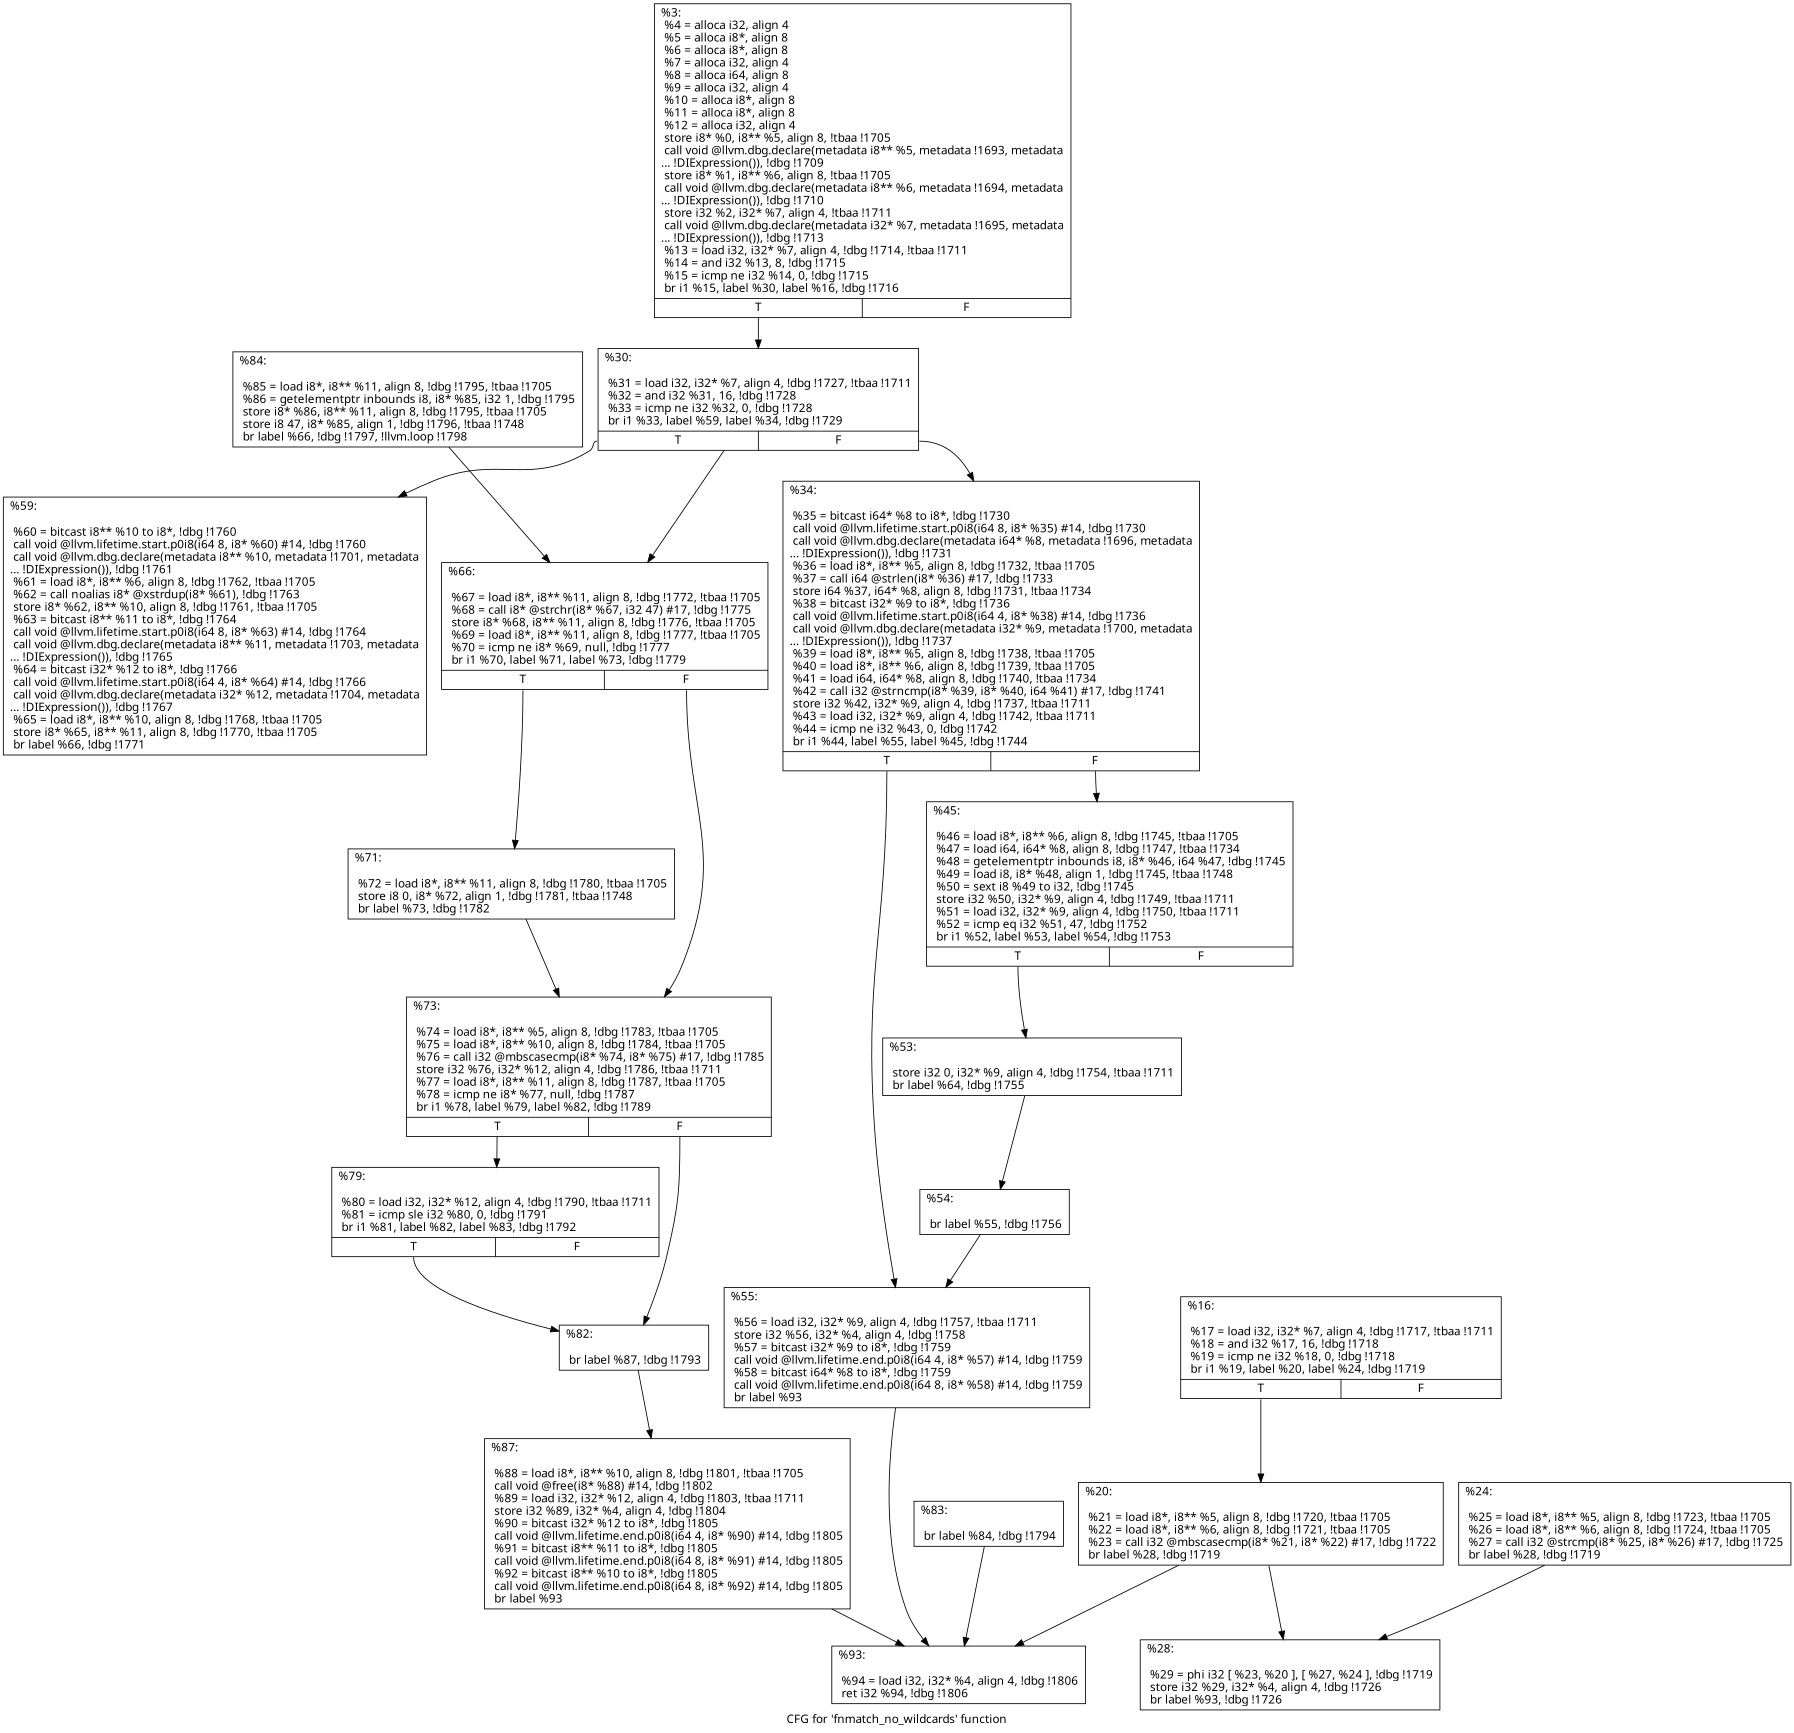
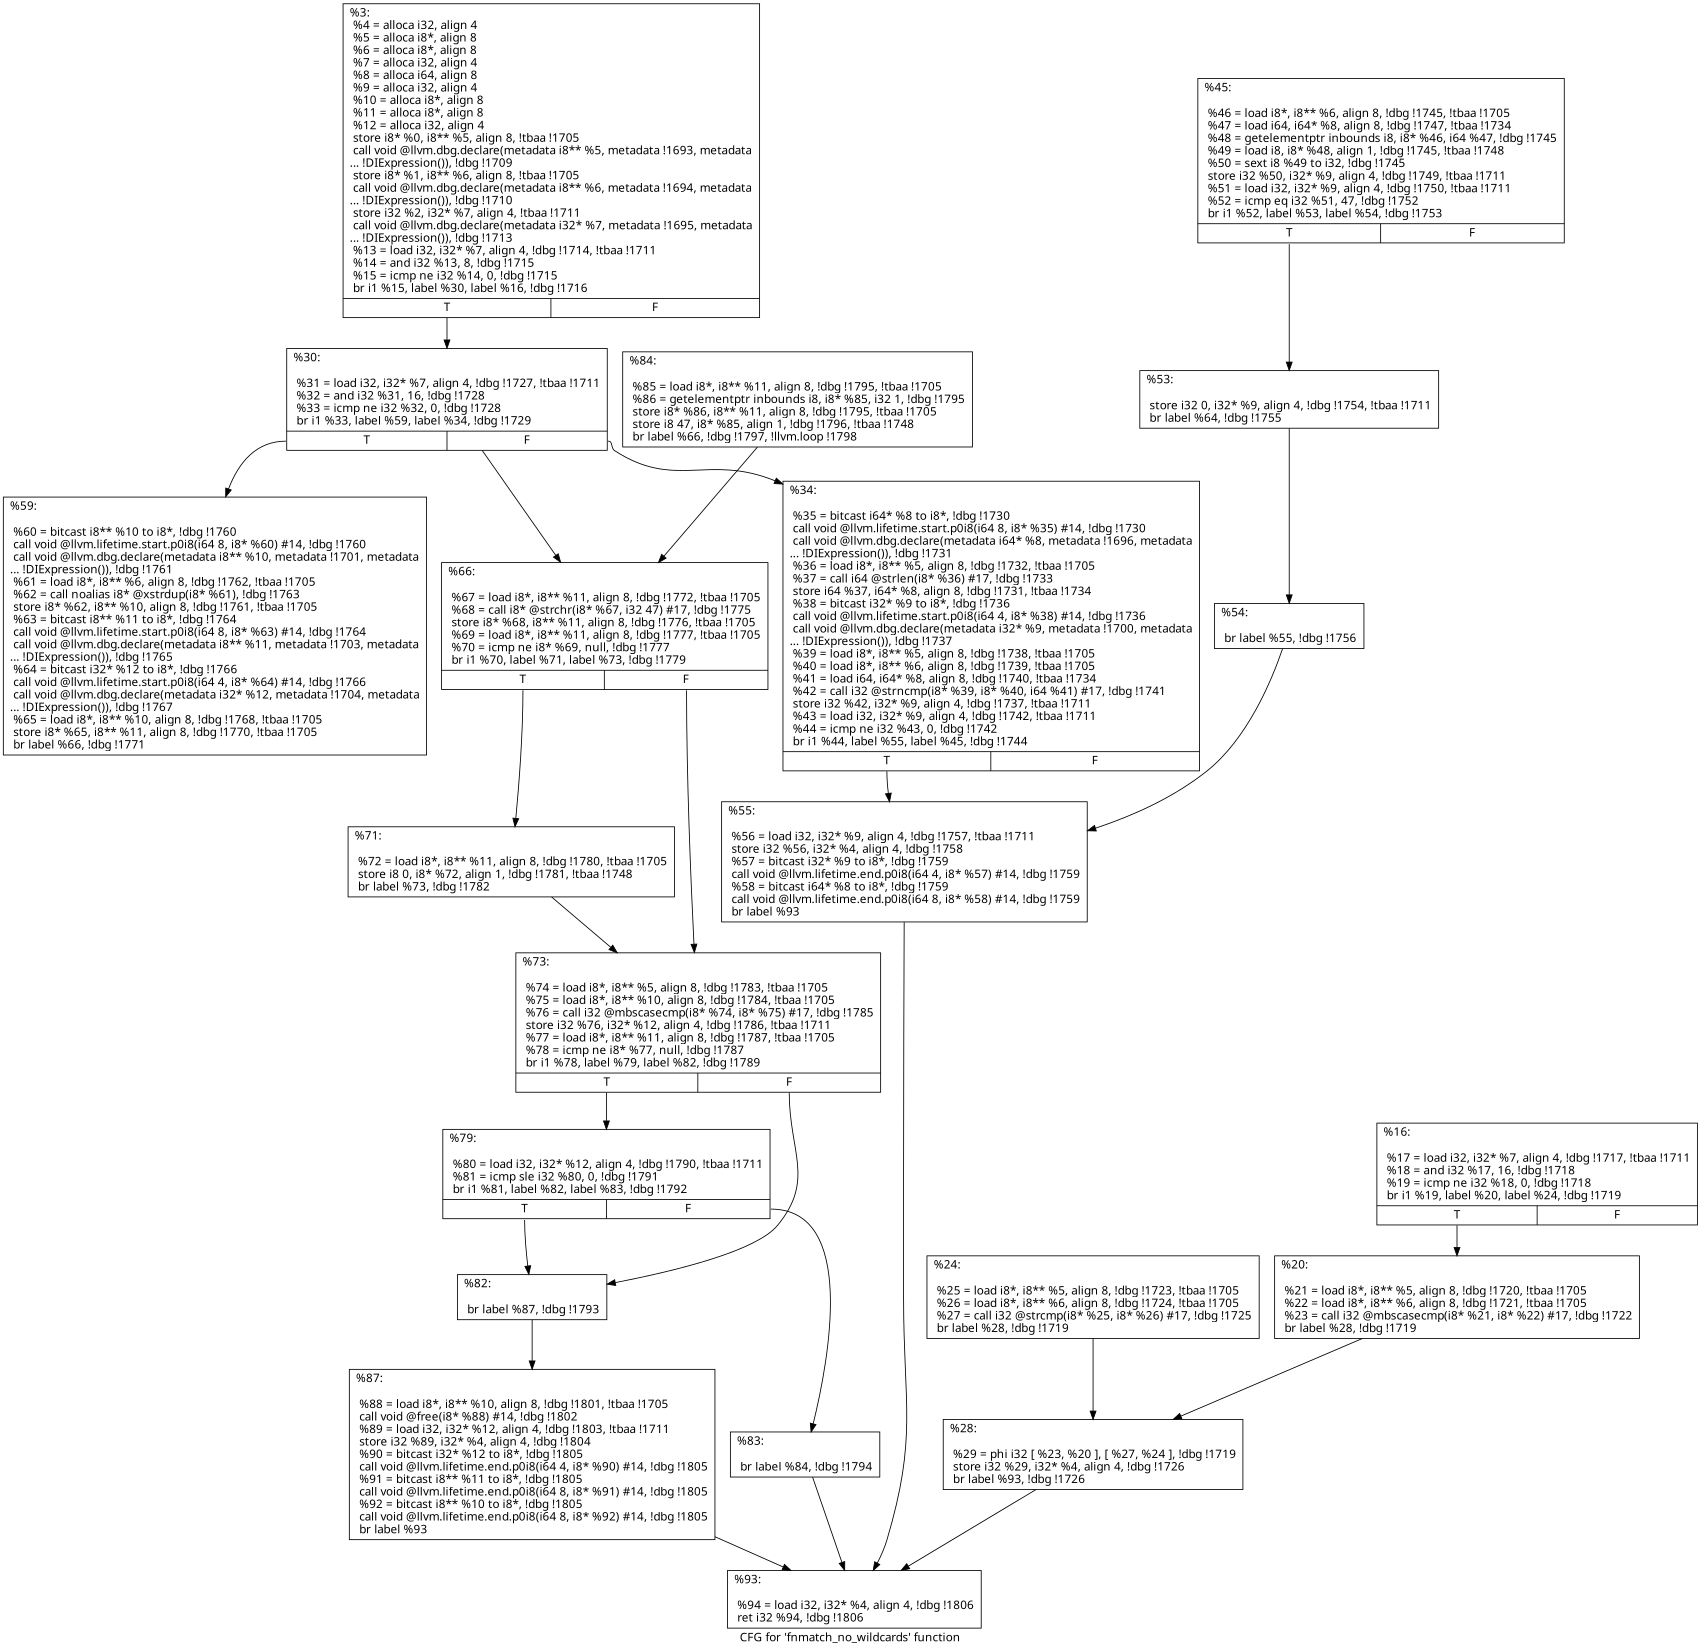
edge "%34:" -> "%45:": removed
edge "%79:" -> "%83:": added
edge "%20:" -> "%93:": now "%28:" -> "%93:"
